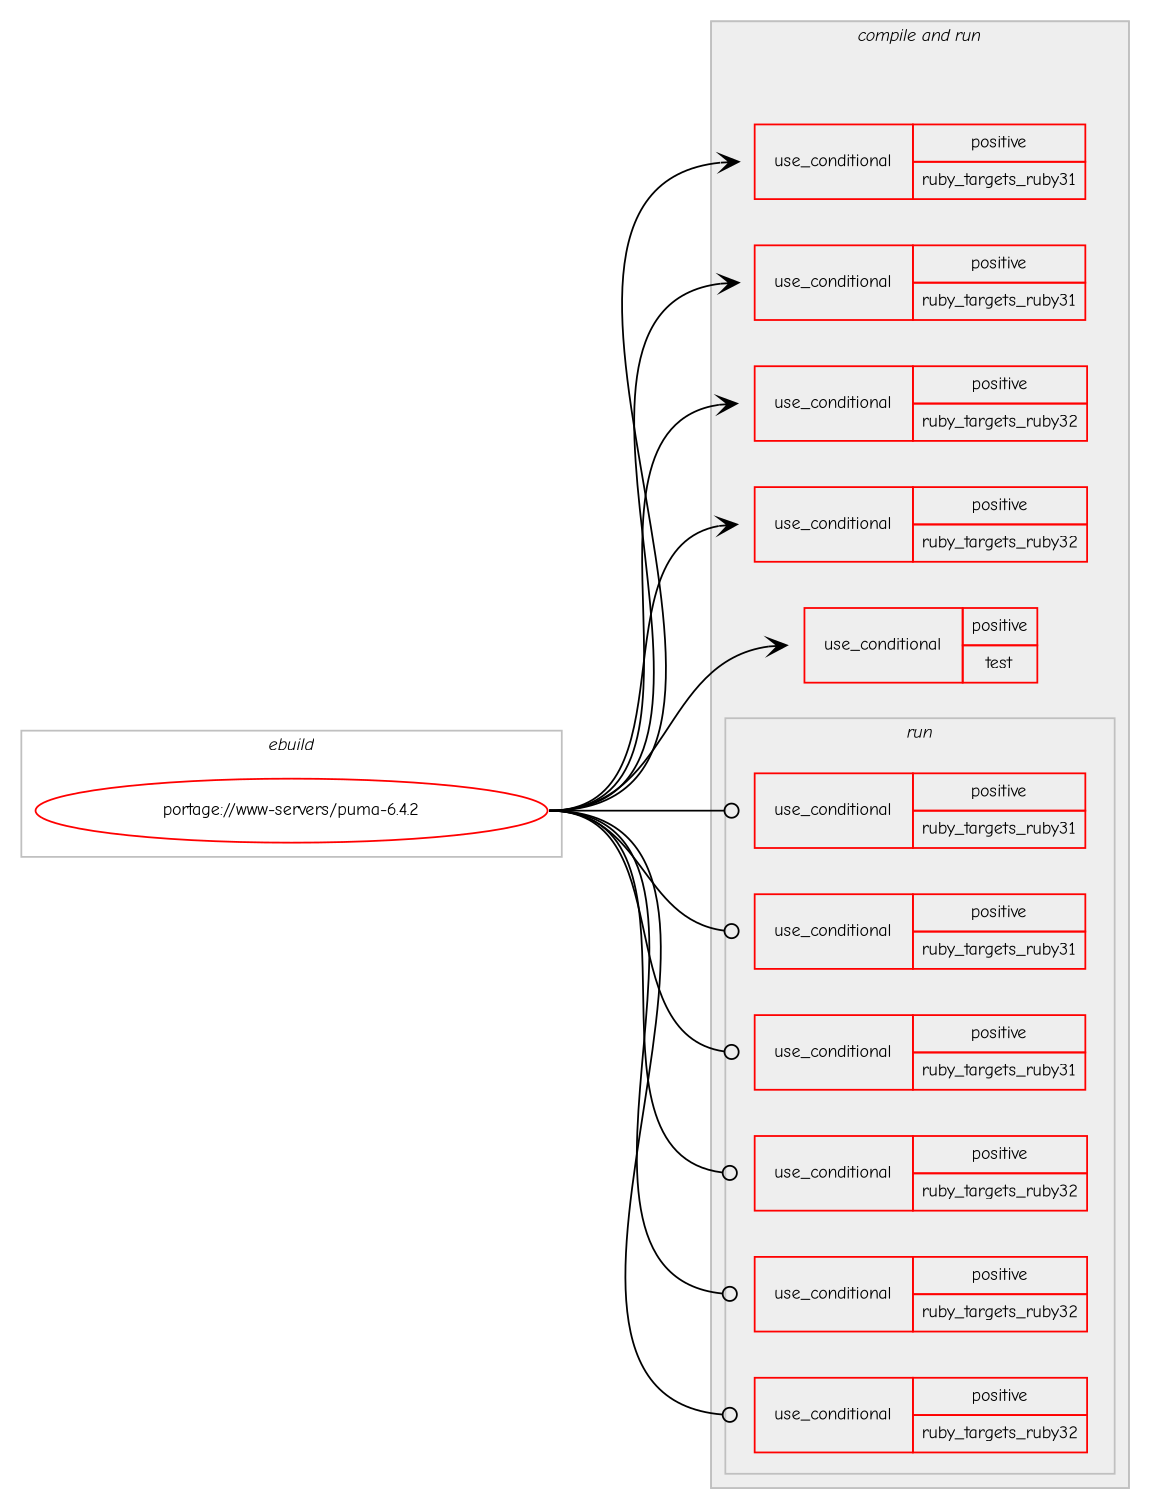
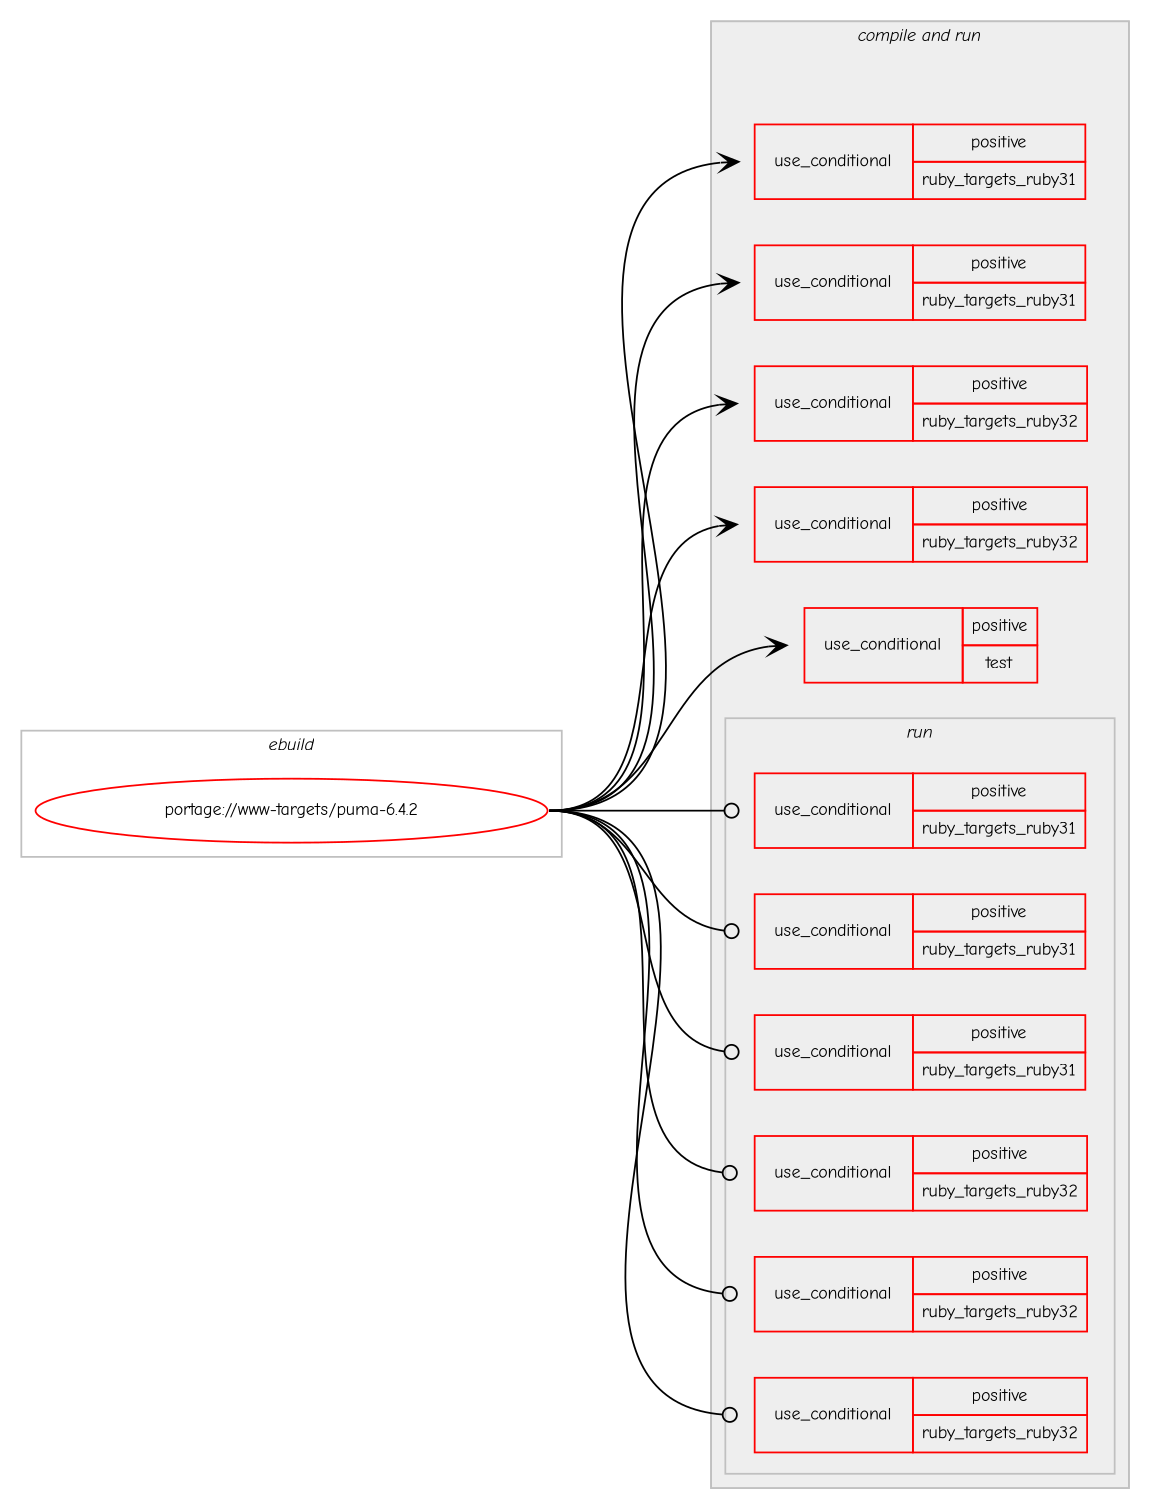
node "portage://www-servers/puma-6.4.2": label "portage://www-servers/puma-6.4.2" -> "portage://www-targets/puma-6.4.2"
